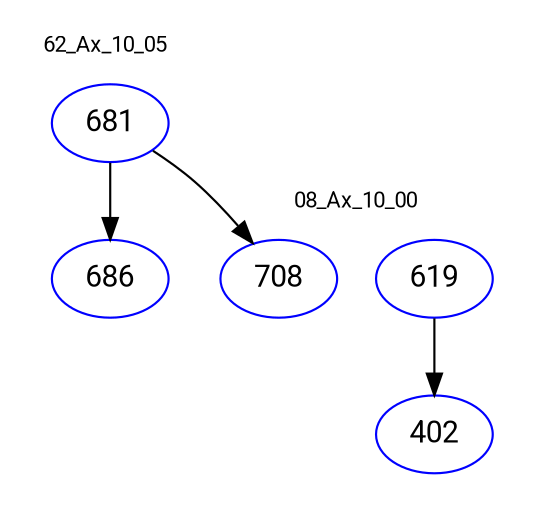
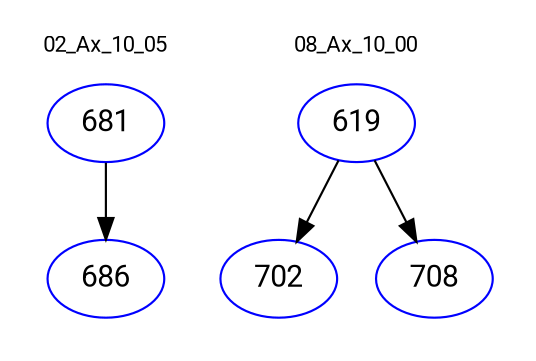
cluster "62_Ax_10_05": label "62_Ax_10_05" -> "02_Ax_10_05"
edge "681" -> "708": now "619" -> "708"
node "402": label "402" -> "702"
